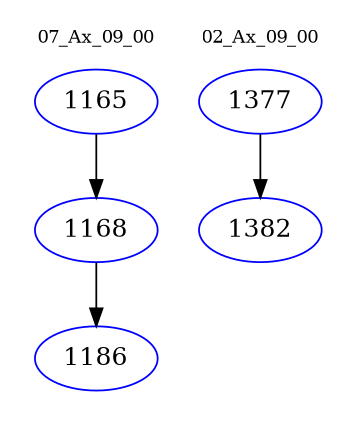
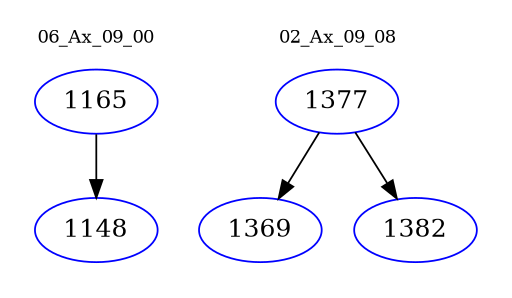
cluster "07_Ax_09_00": label "07_Ax_09_00" -> "06_Ax_09_00"
cluster "02_Ax_09_00": label "02_Ax_09_00" -> "02_Ax_09_08"
node "1168": label "1168" -> "1148"
node "1369": added
node "1186": removed
